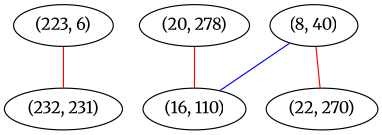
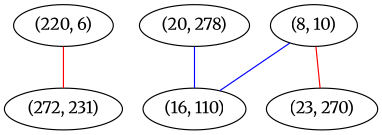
node "(223, 6)": label "(223, 6)" -> "(220, 6)"
node "(8, 40)": label "(8, 40)" -> "(8, 10)"
edge "(20, 278)" -- "(16, 110)": color red -> blue
node "(232, 231)": label "(232, 231)" -> "(272, 231)"
node "(22, 270)": label "(22, 270)" -> "(23, 270)"
